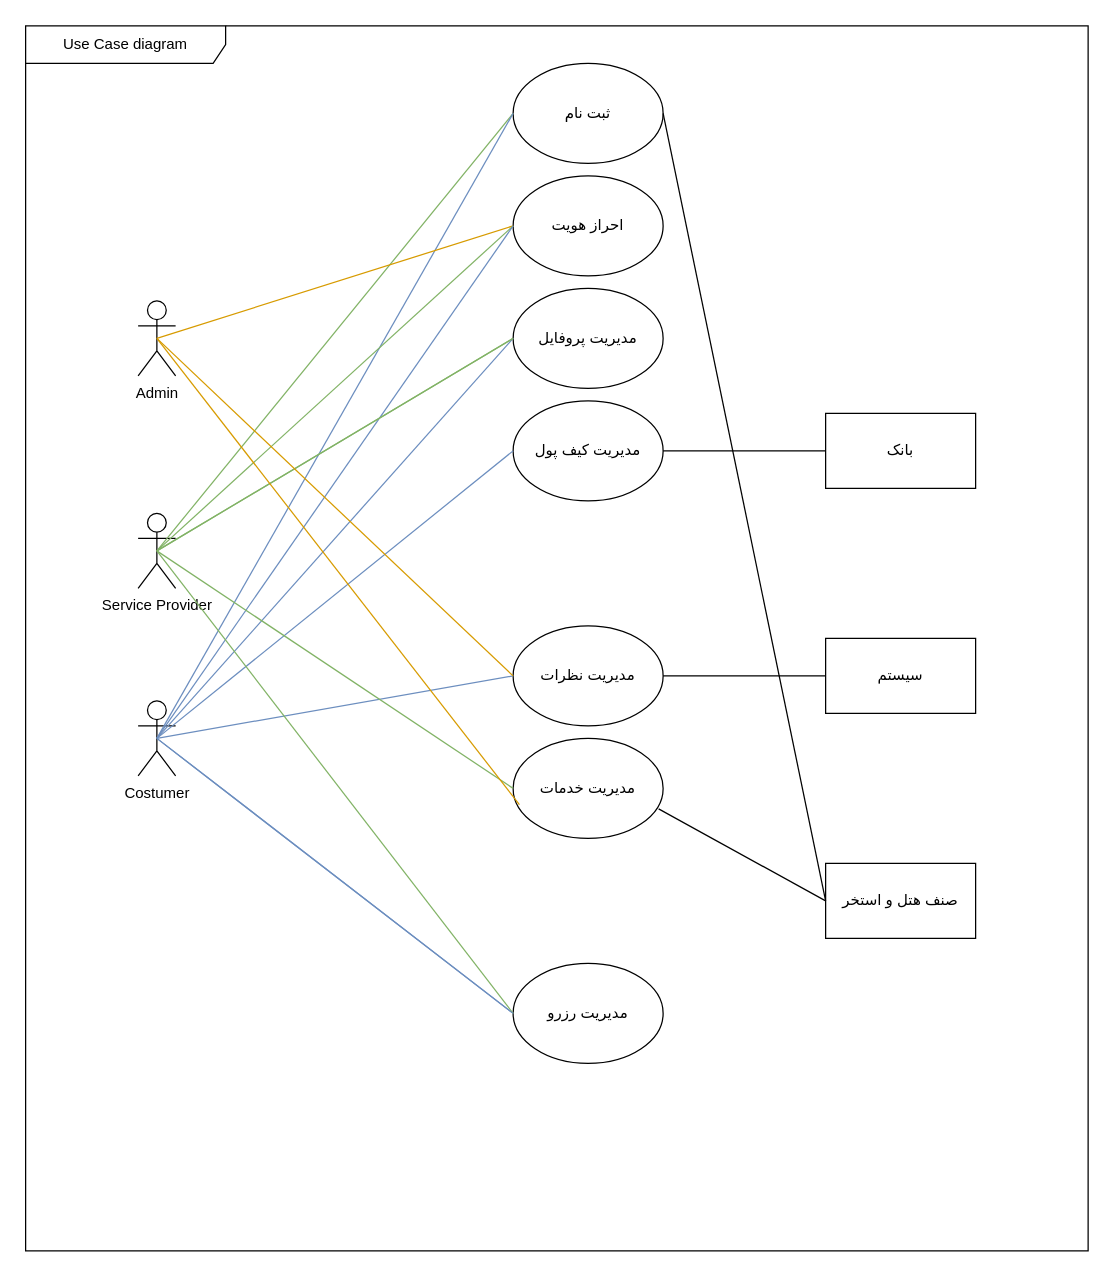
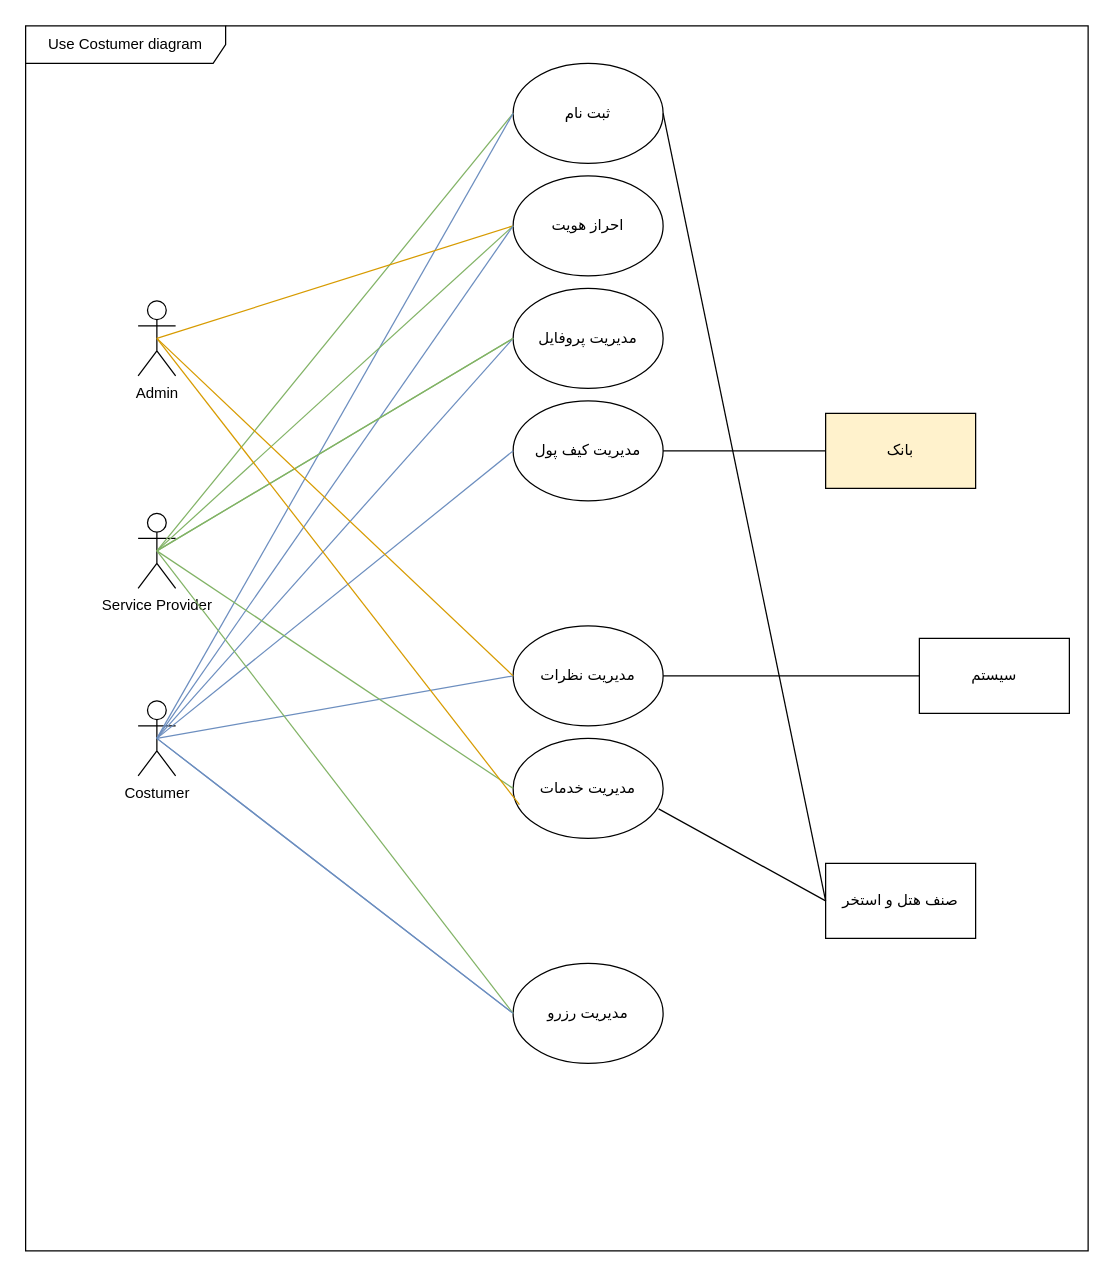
node "Use Case diagram": label "Use Case diagram" -> "Use Costumer diagram"
node "بانک": fillcolor #ffffff -> #fff2cc
node "سیستم": moved (901, 676) -> (994, 676)
